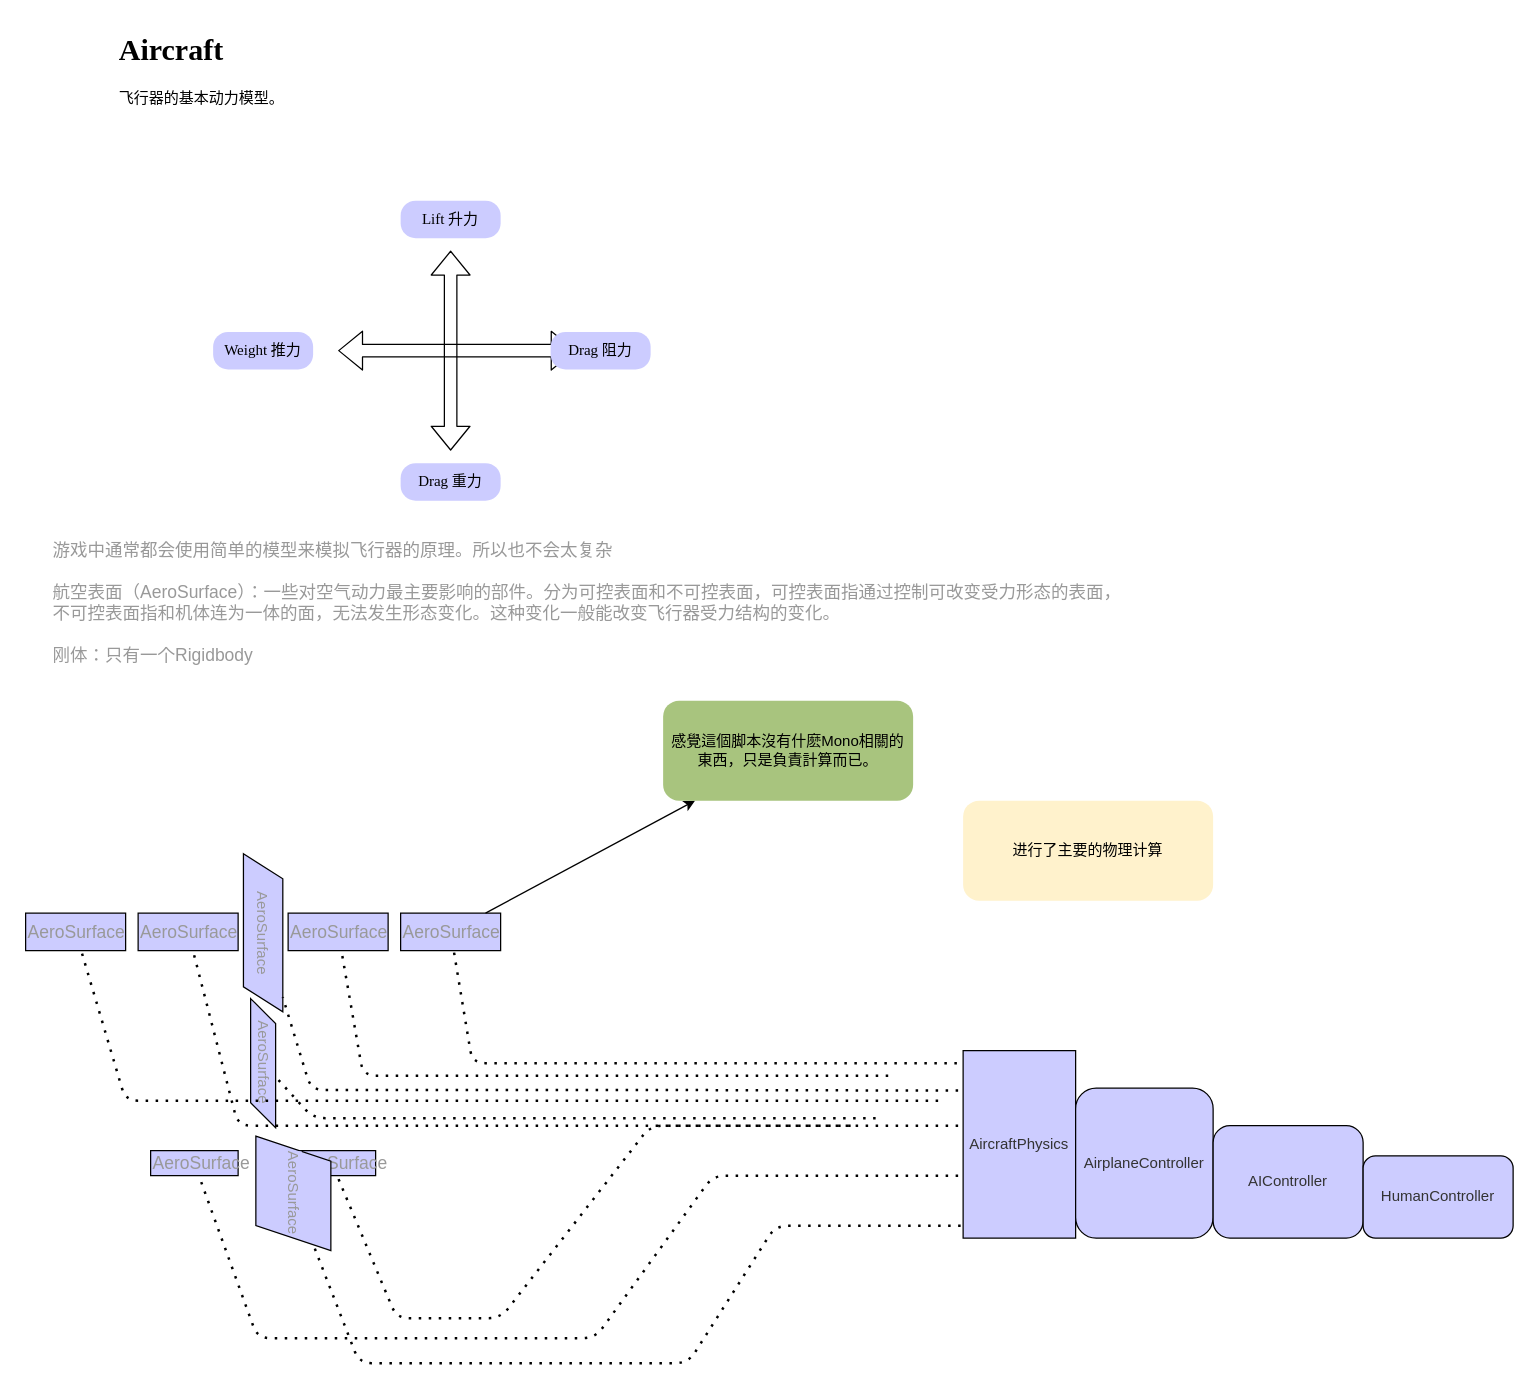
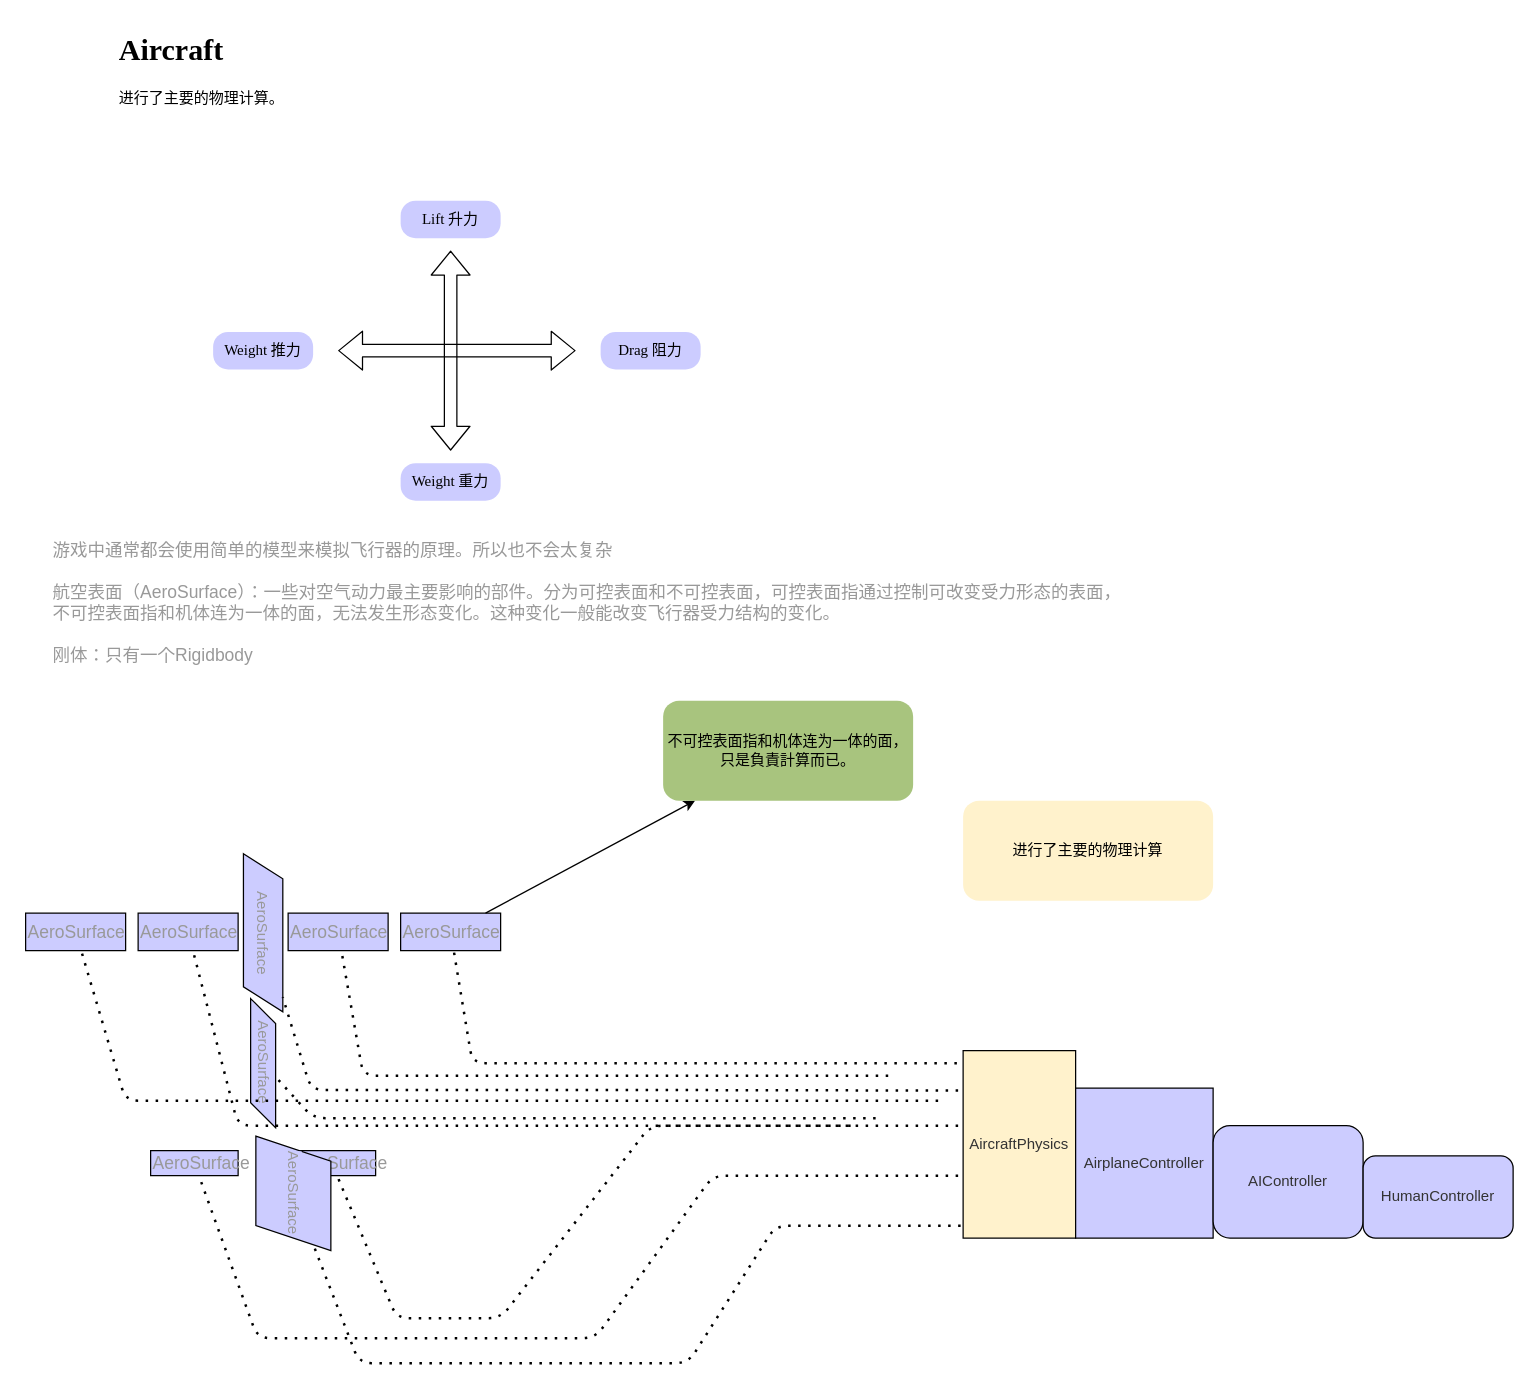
node "Aircraft飞行器的基本动力模型。": label "Aircraft飞行器的基本动力模型。" -> "Aircraft进行了主要的物理计算。"
node "Drag 阻力": moved (601, 351) -> (651, 351)
node "Drag 重力": label "Drag 重力" -> "Weight 重力"
node "感覺這個脚本沒有什麽Mono相關的東西，只是負責計算而已。": label "感覺這個脚本沒有什麽Mono相關的東西，只是負責計算而已。" -> "不可控表面指和机体连为一体的面，只是負責計算而已。"
node "AircraftPhysics": fillcolor #ccccff -> #fff2cc
node "AirplaneController": shape rounded rectangle -> rectangle
